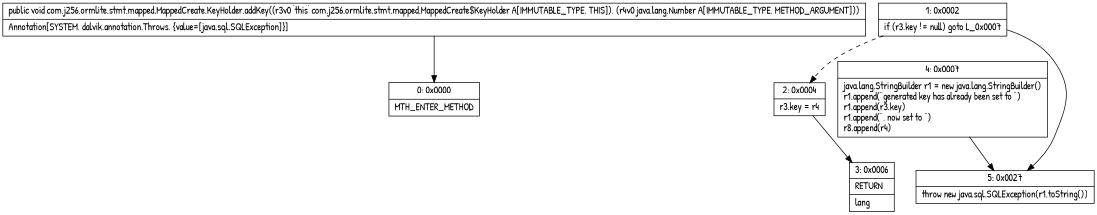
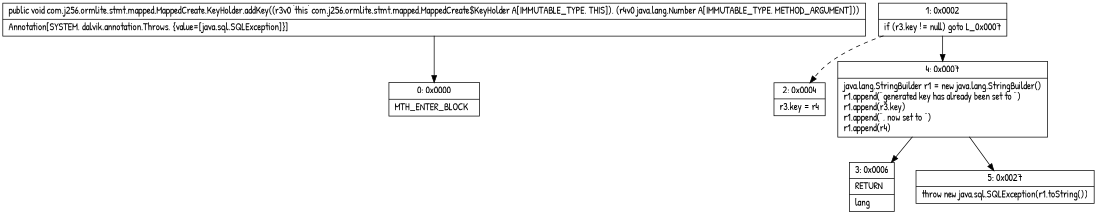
edge "1: 0x0002" -> "5: 0x0027": now "1: 0x0002" -> "4: 0x0007"
node "0: 0x0000": text "MTH_ENTER_METHOD" -> "MTH_ENTER_BLOCK"
node "4: 0x0007": text "r8.append(r4)" -> "r1.append(r4)"
edge "2: 0x0004" -> "3: 0x0006": now "4: 0x0007" -> "3: 0x0006"
